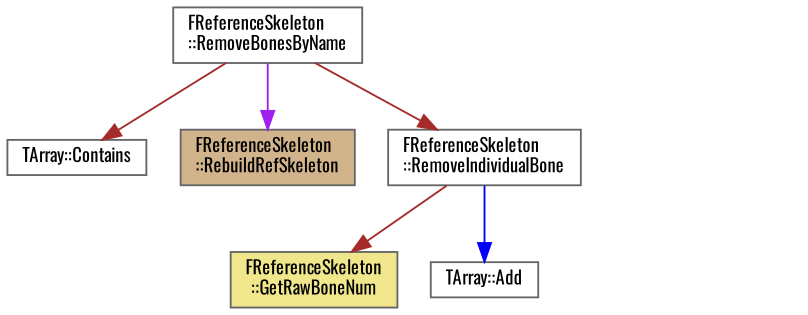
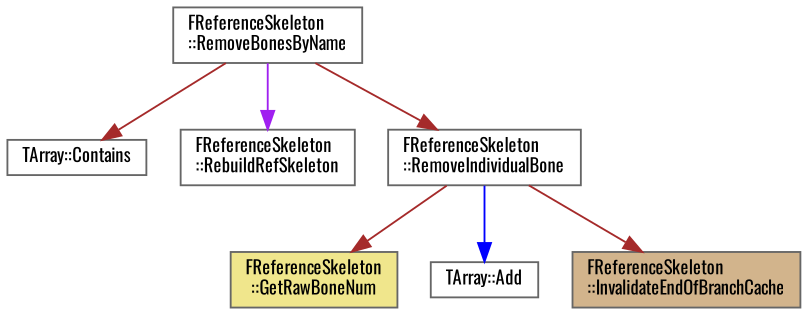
node "FReferenceSkeleton ::RebuildRefSkeleton": fillcolor tan -> white
node "FReferenceSkeleton ::InvalidateEndOfBranchCache": added
